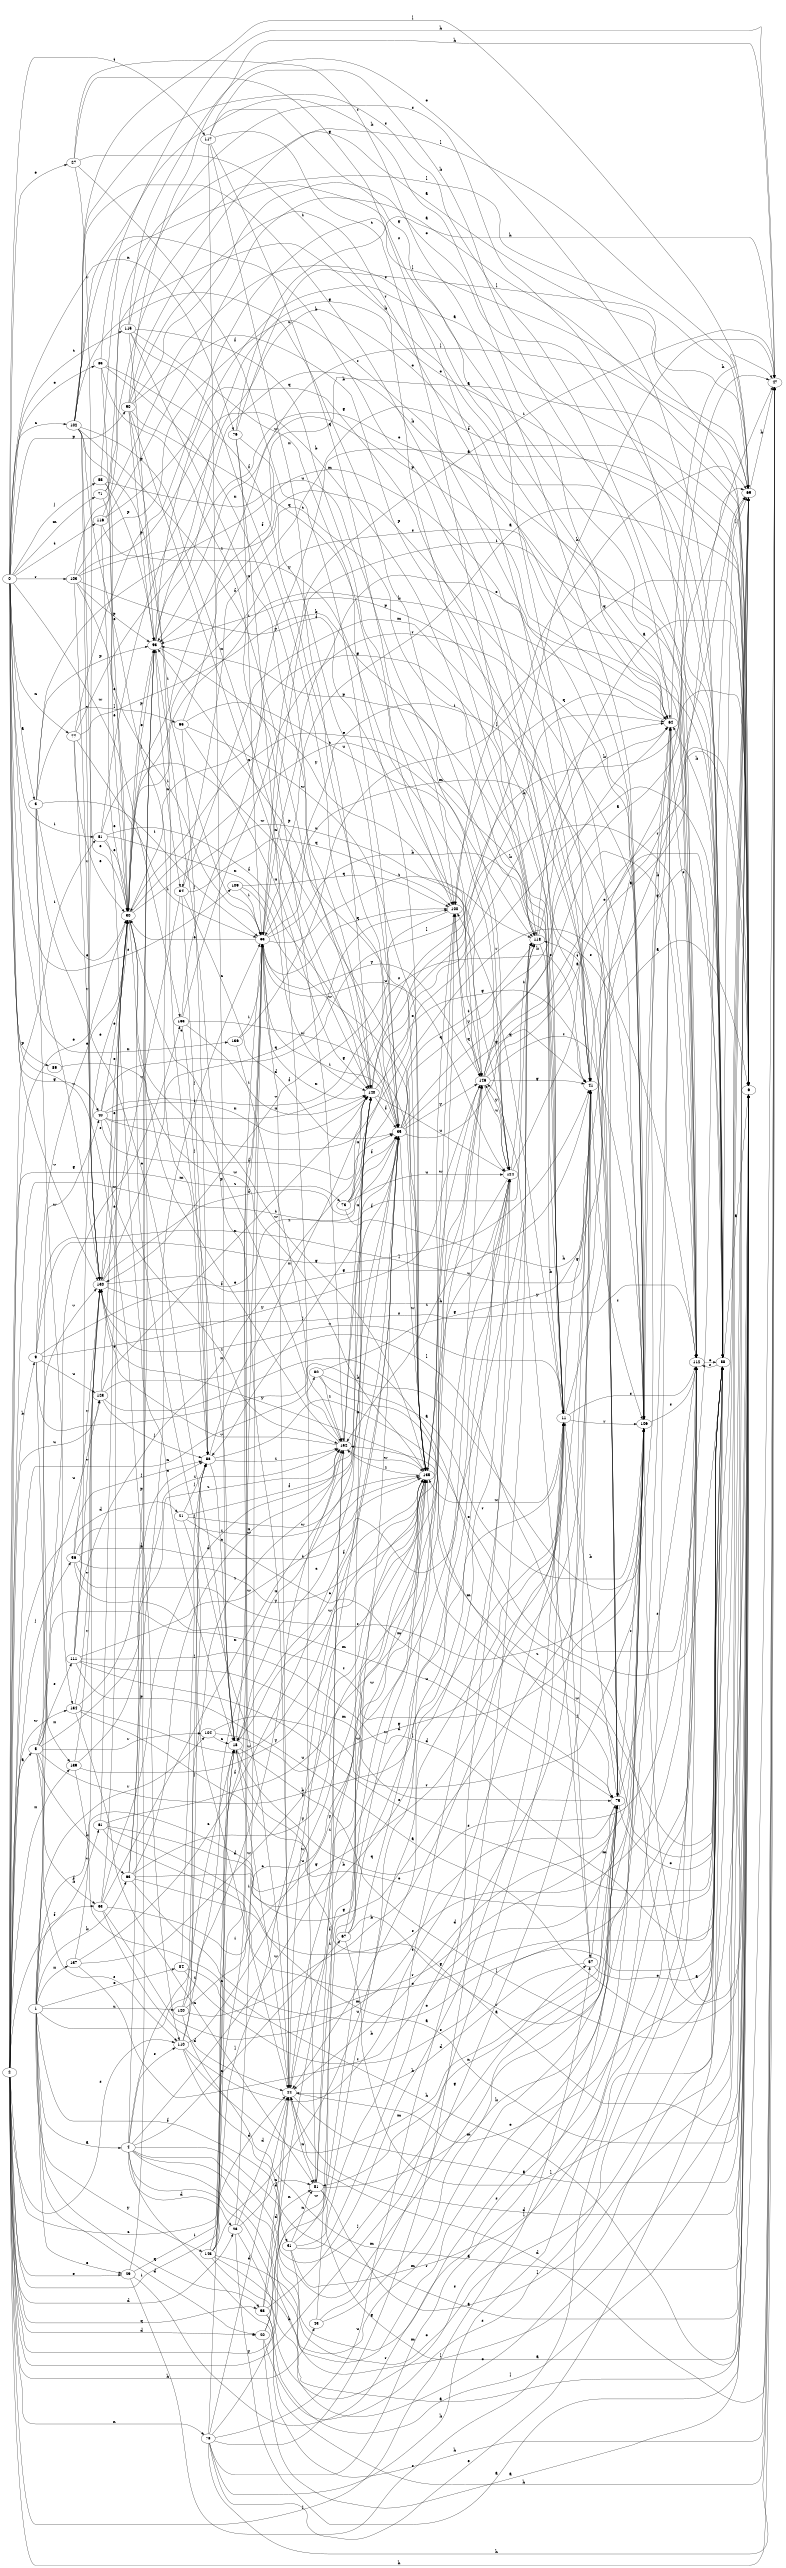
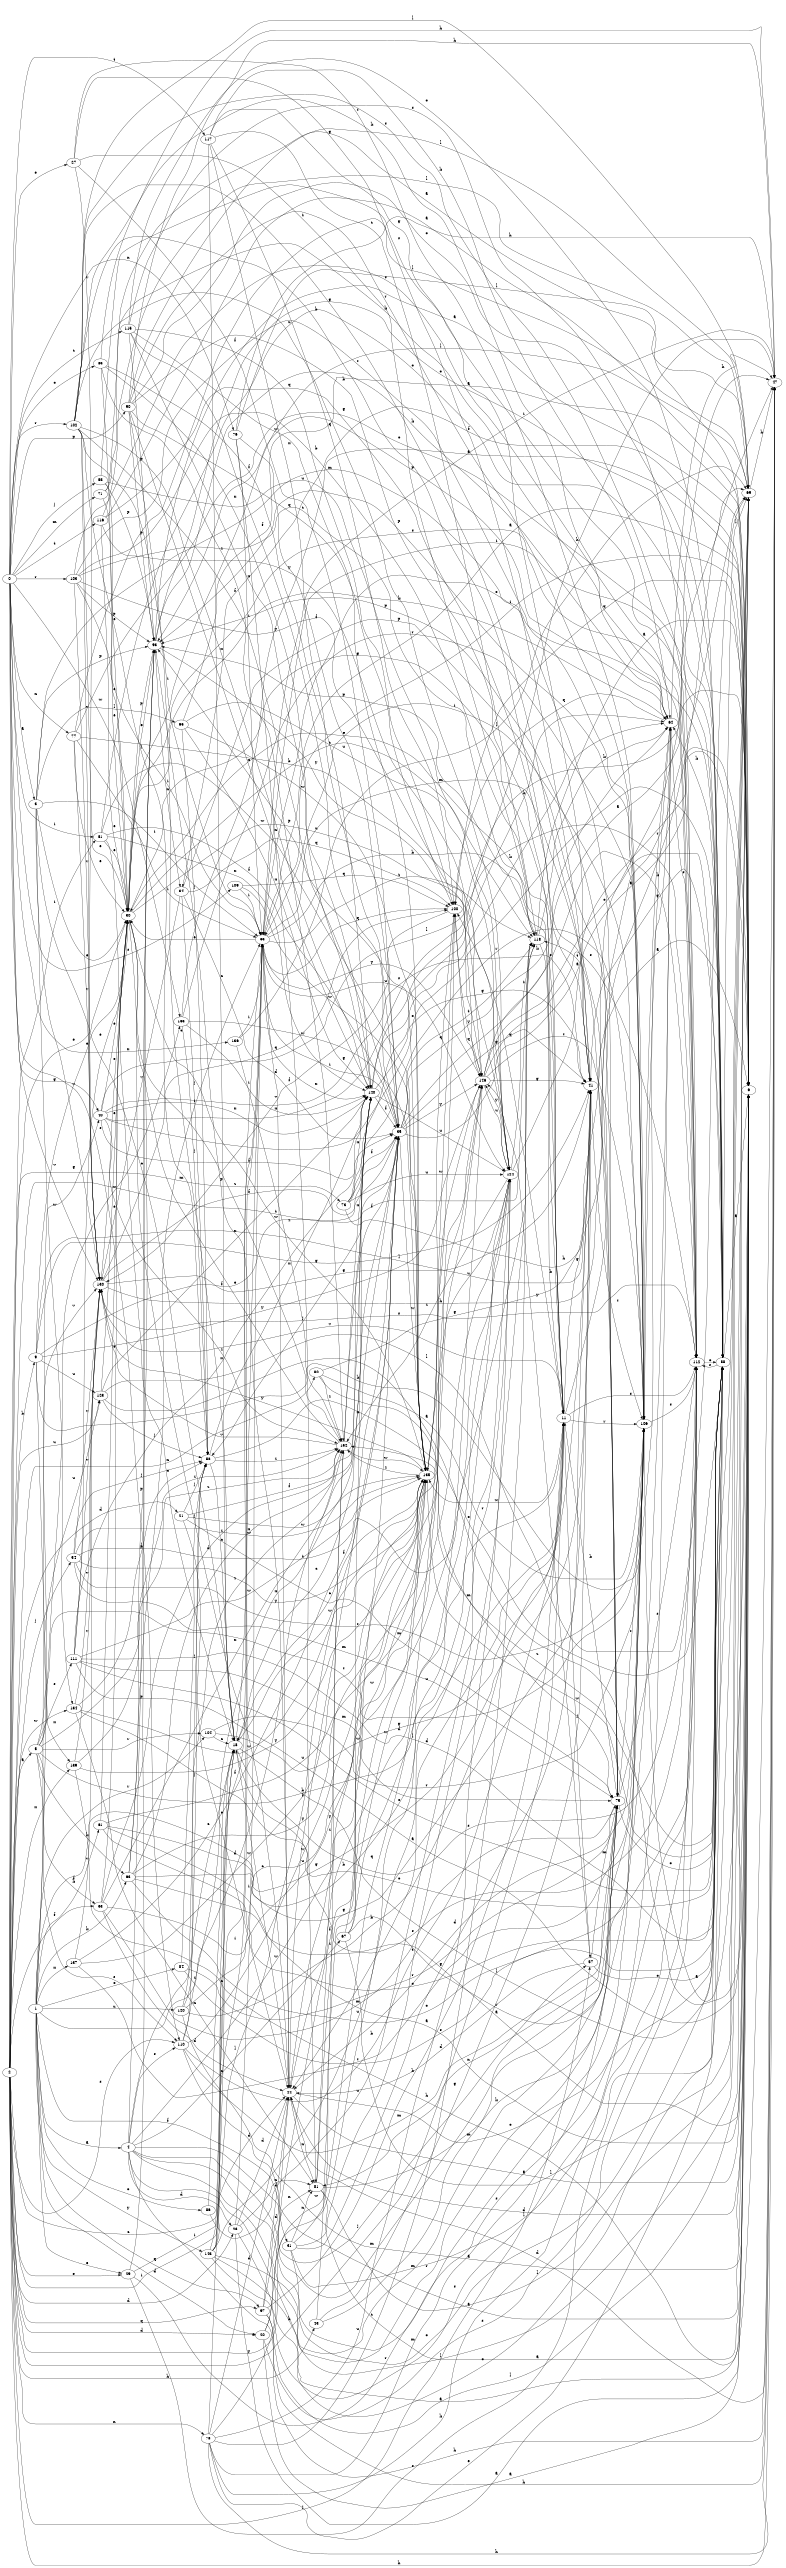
edge "0" -> "102": label "c" -> "r"
edge "6" -> "53": added, label "i"
edge "34" -> "75": label "m" -> "p"
edge "77" -> "11": now "77" -> "124"
node "89": removed
node "56": label "56" -> "54"
node "86": added
node "98": label "98" -> "97"
edge "78" -> "118": label "g" -> "t"
